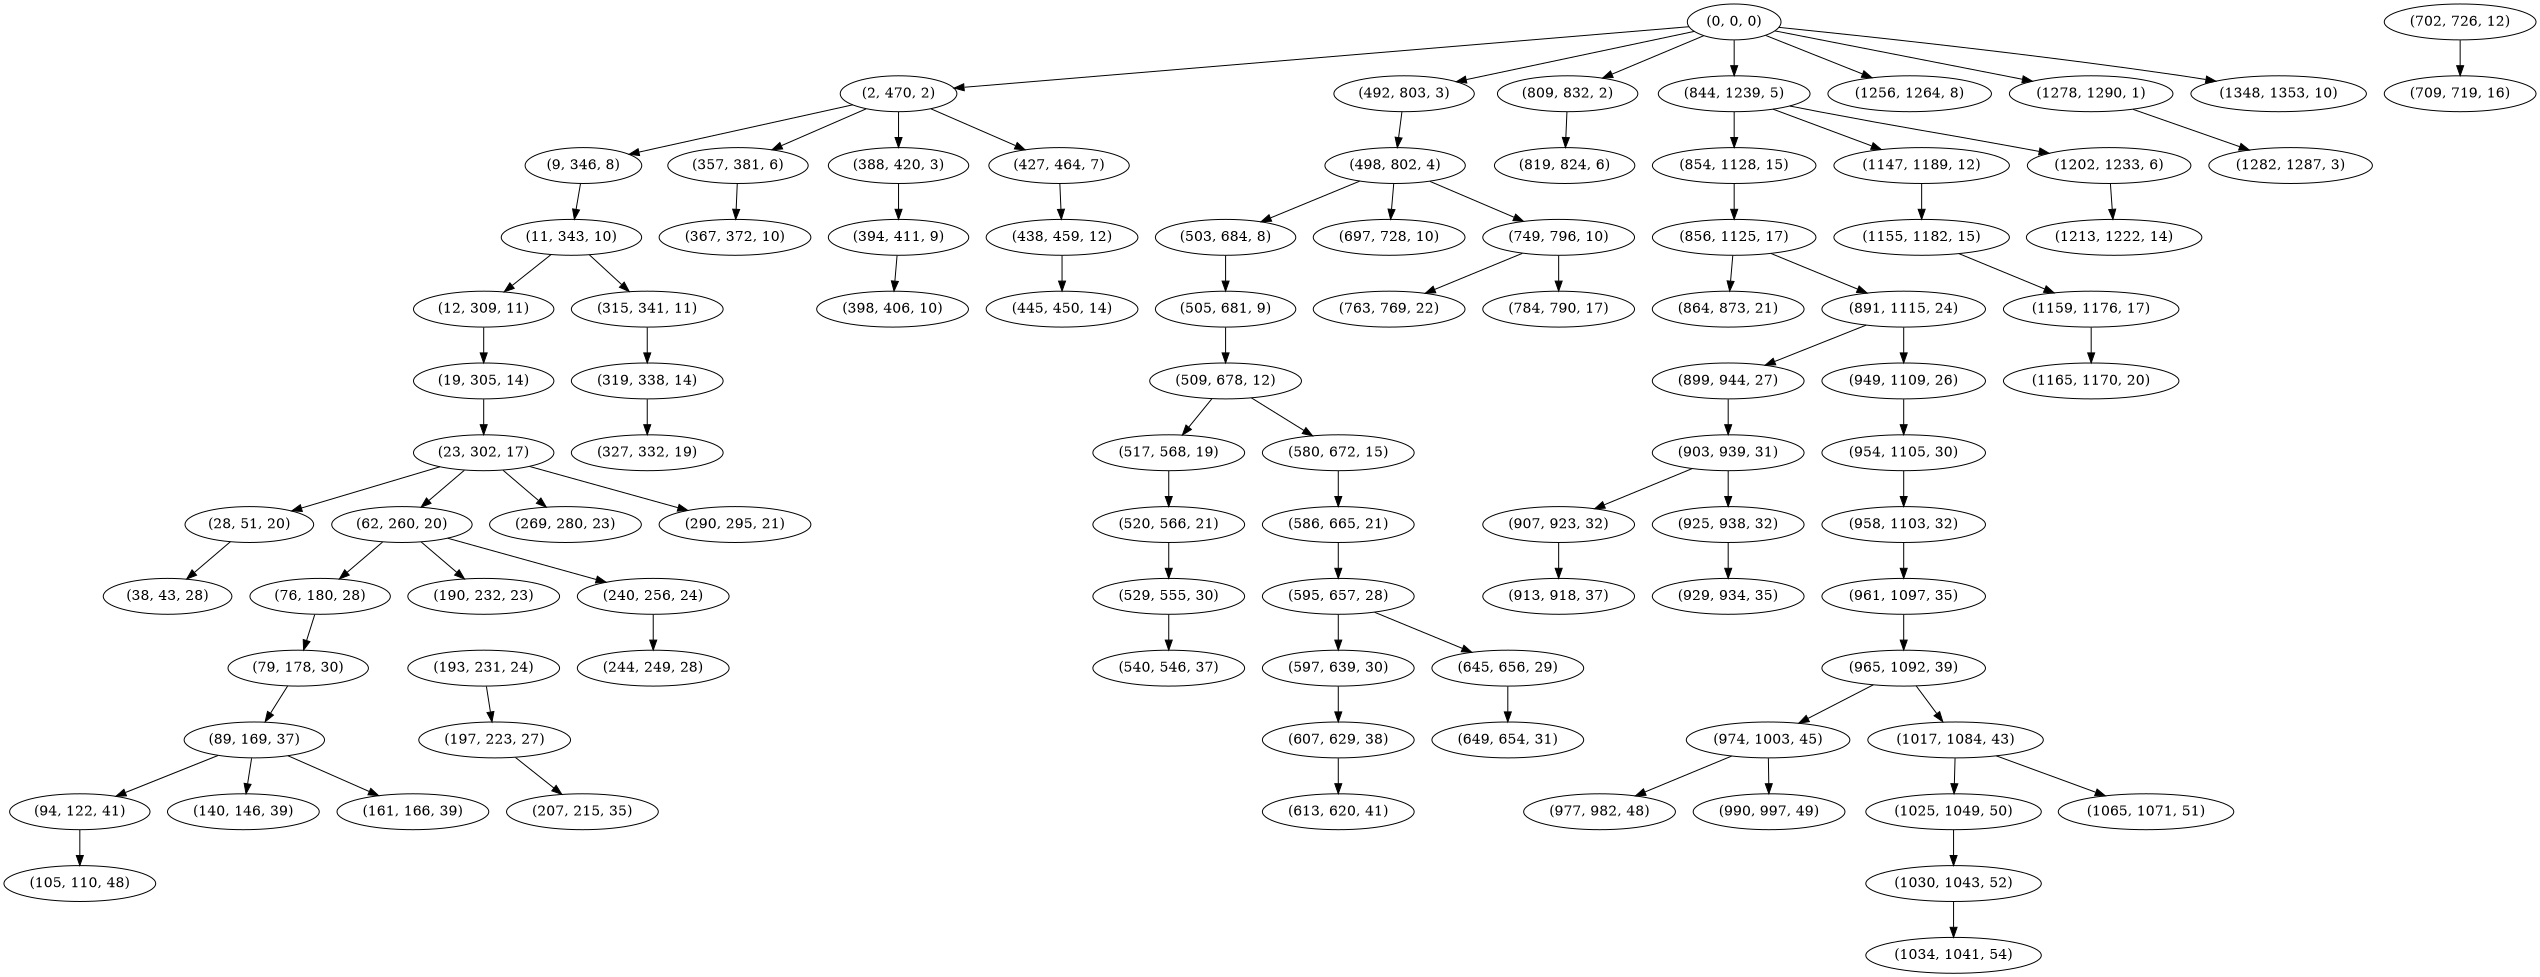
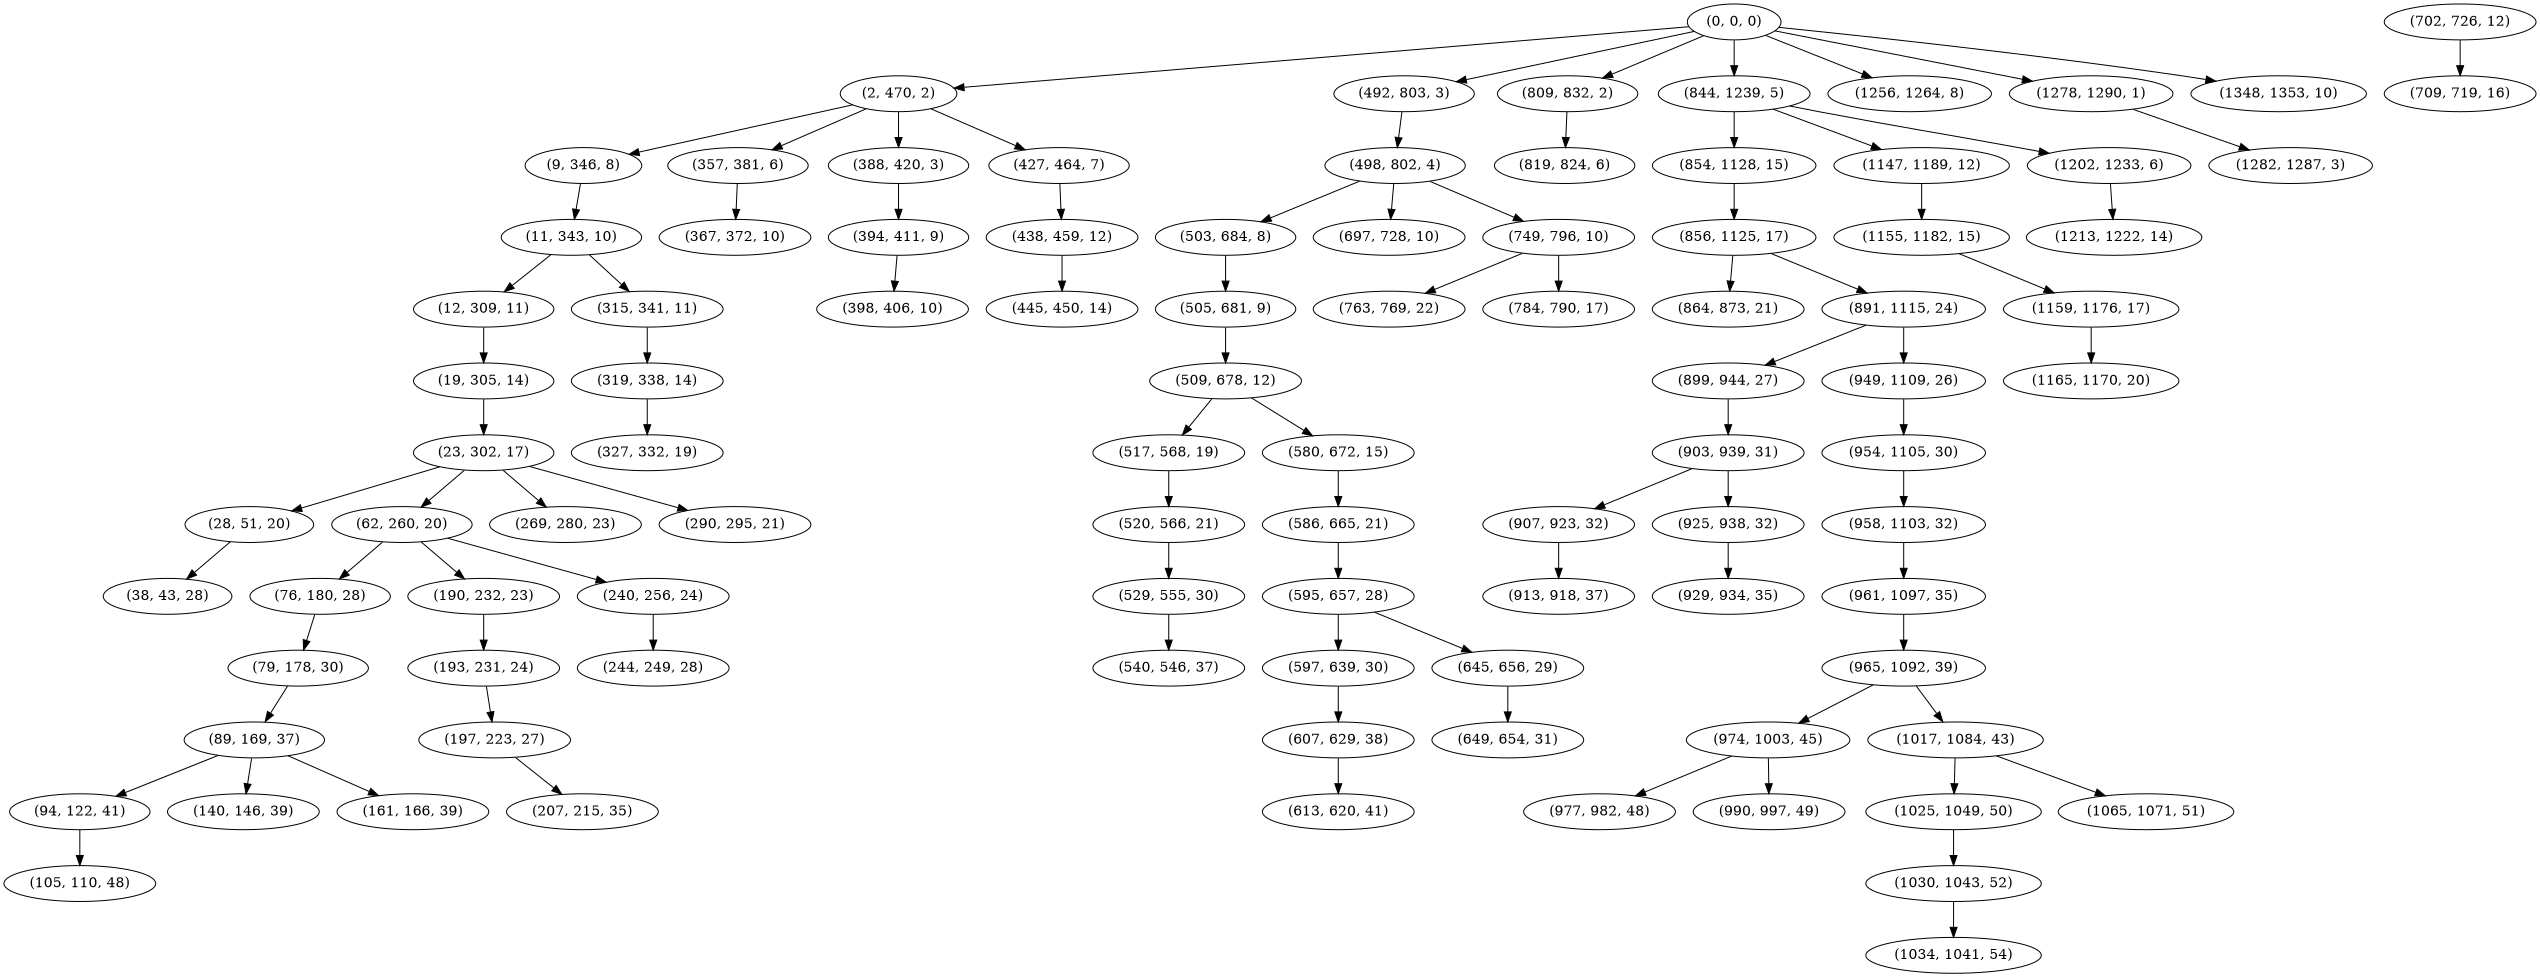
edge "(190, 232, 23)" -> "(193, 231, 24)": added
